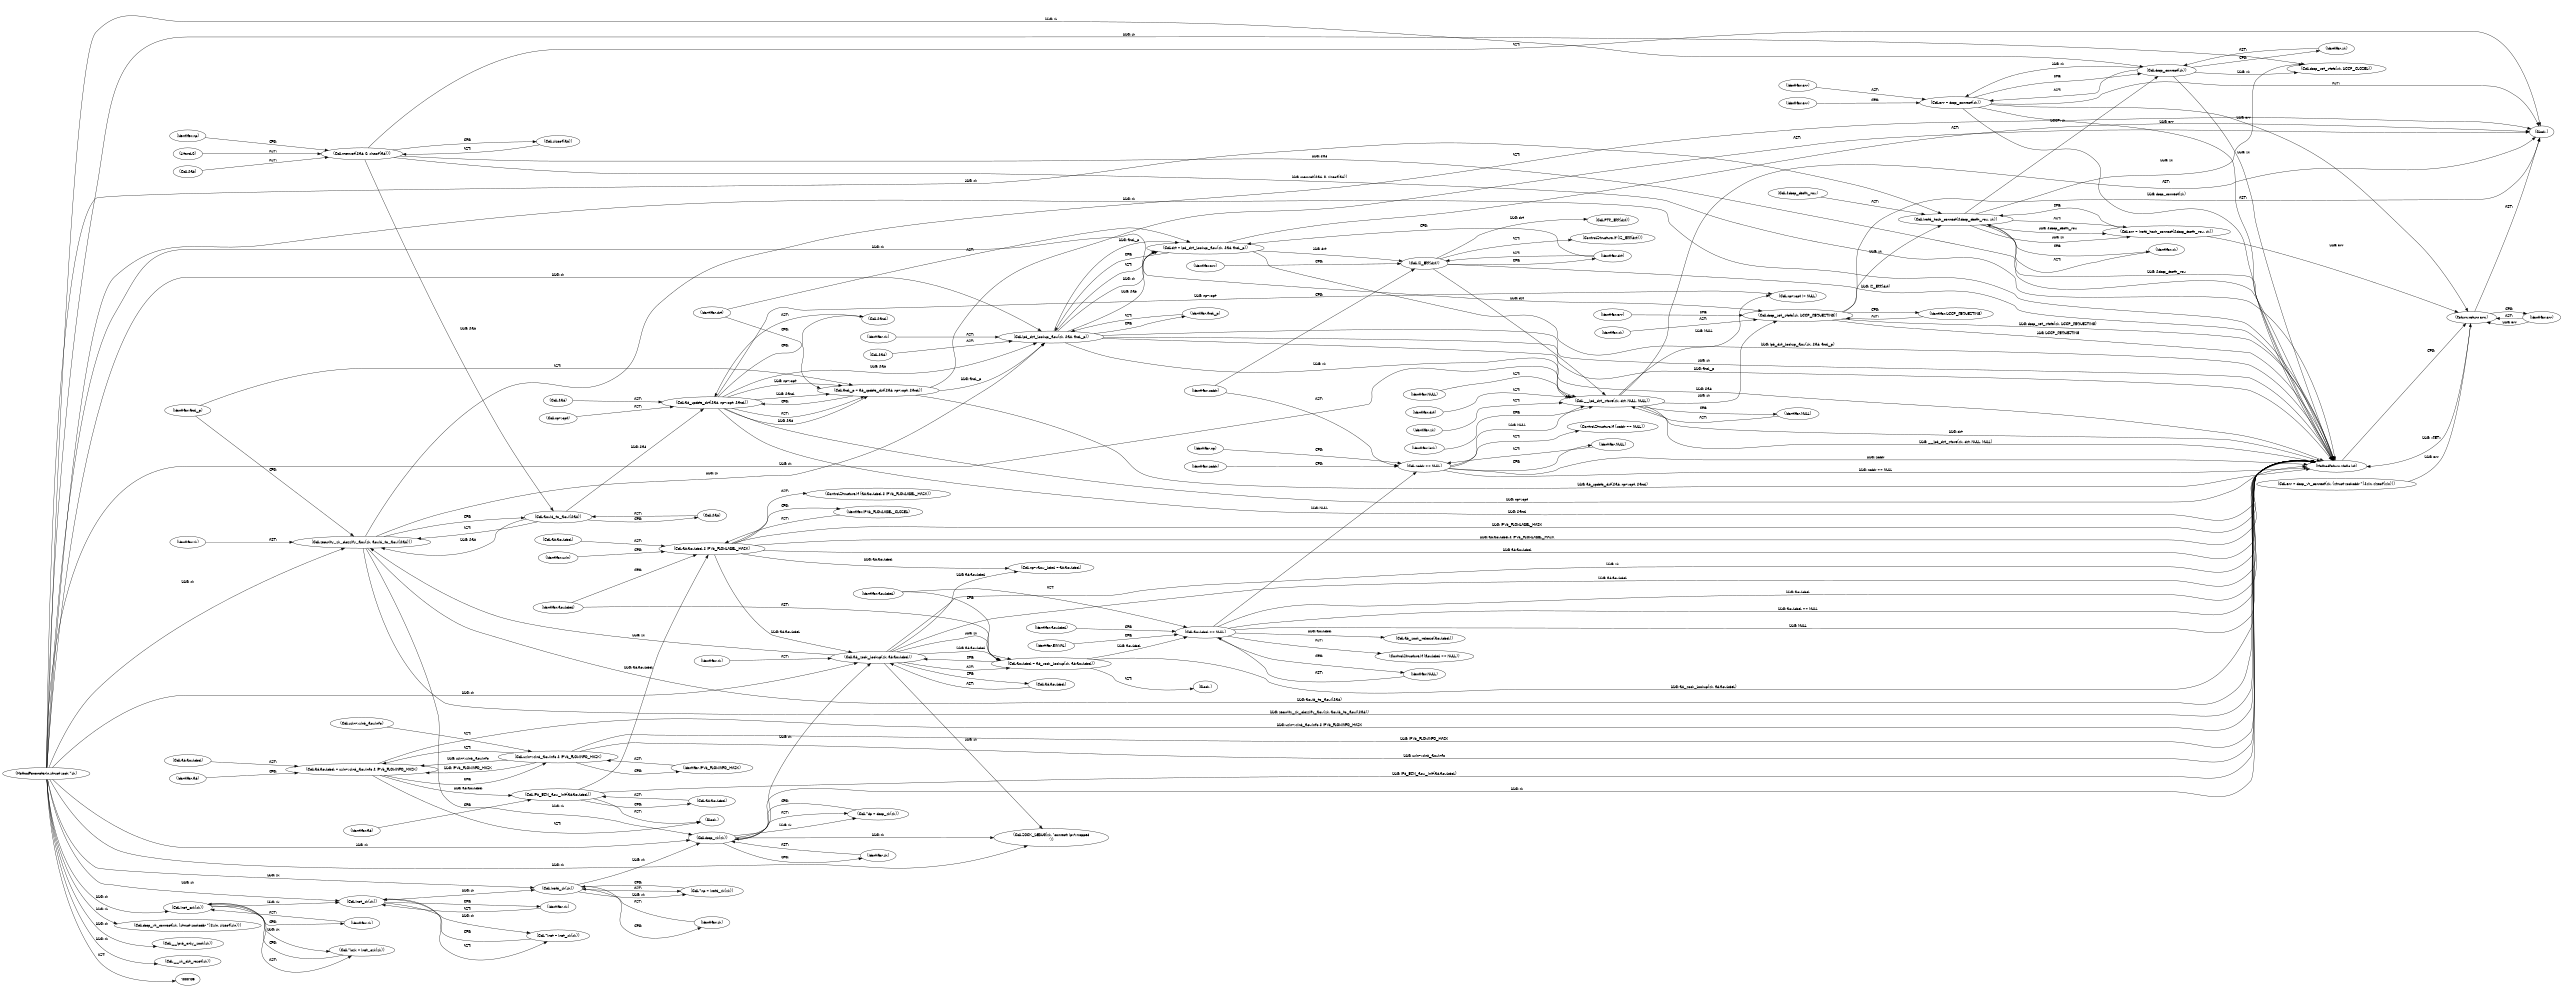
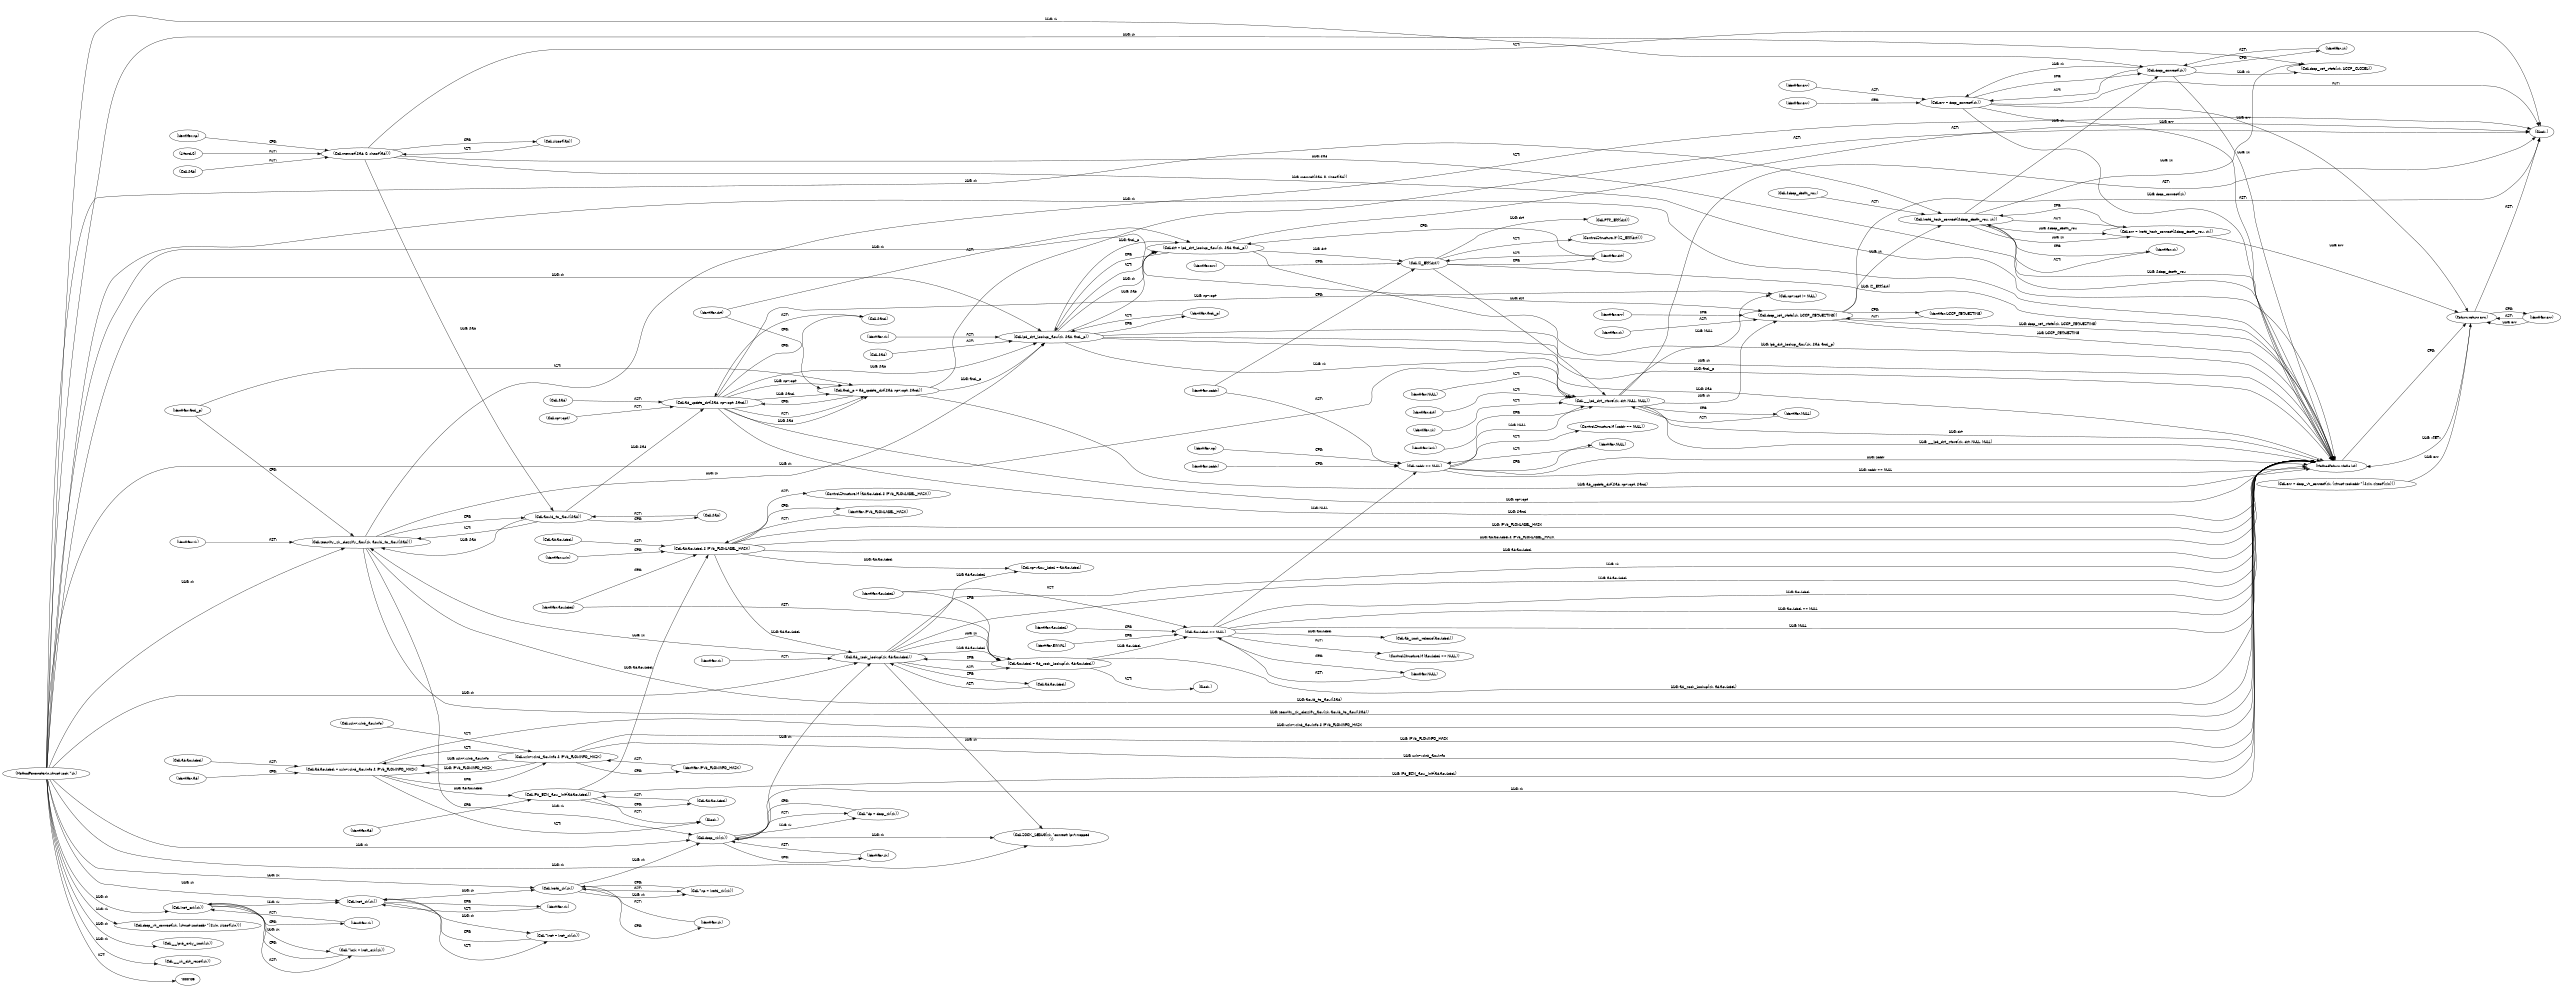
edge "(Call,inet6_hash_connect(&dccp_death_row, sk))" -> "(Call,dccp_connect(sk))": label "DCCP: sk" -> "DDG: sk"
node "(Identifier,IPV6_FLOWLABEL_CLOSED)": label "(Identifier,IPV6_FLOWLABEL_CLOSED)" -> "(Identifier,IPV6_FLOWLABEL_MASK)"
